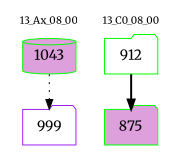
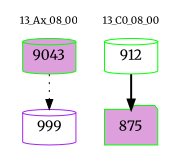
node "1043": label "1043" -> "9043"
node "912": shape folder -> cylinder
node "999": shape folder -> cylinder
